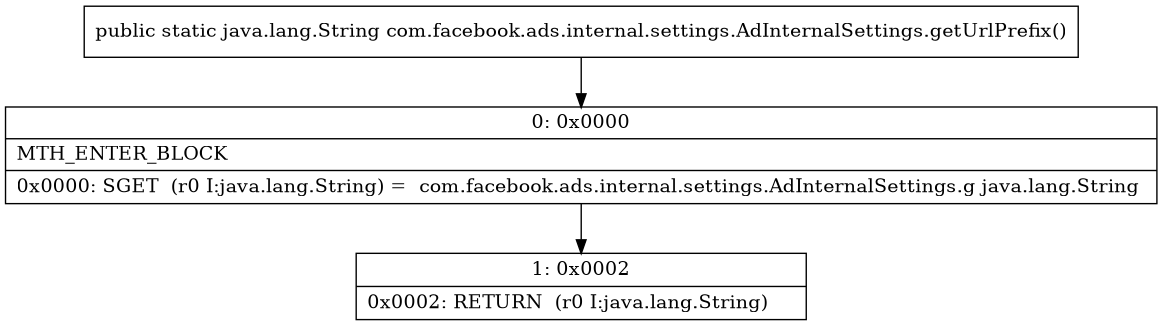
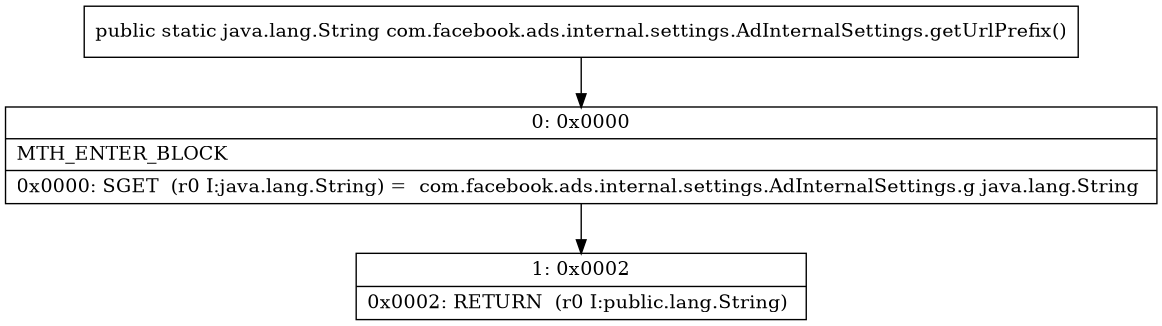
node "1: 0x0002": text "0x0002: RETURN  (r0 I:java.lang.String)" -> "0x0002: RETURN  (r0 I:public.lang.String)"
